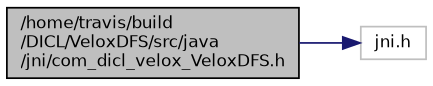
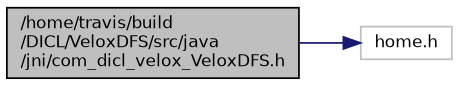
node "jni.h": label "jni.h" -> "home.h"
